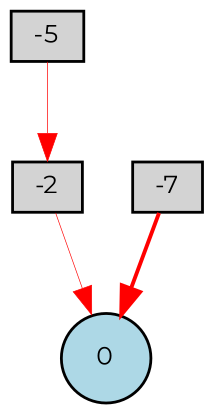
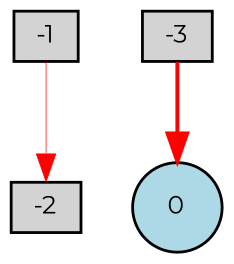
node "-5": label "-5" -> "-1"
node "-7": label "-7" -> "-3"
edge "-2" -> "0": removed
